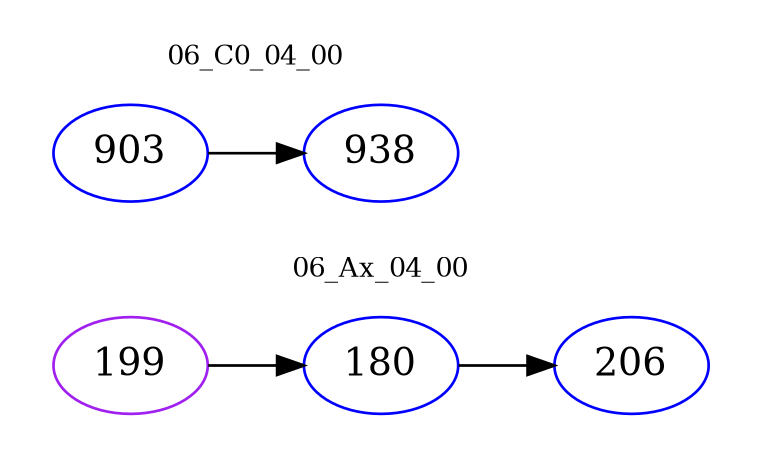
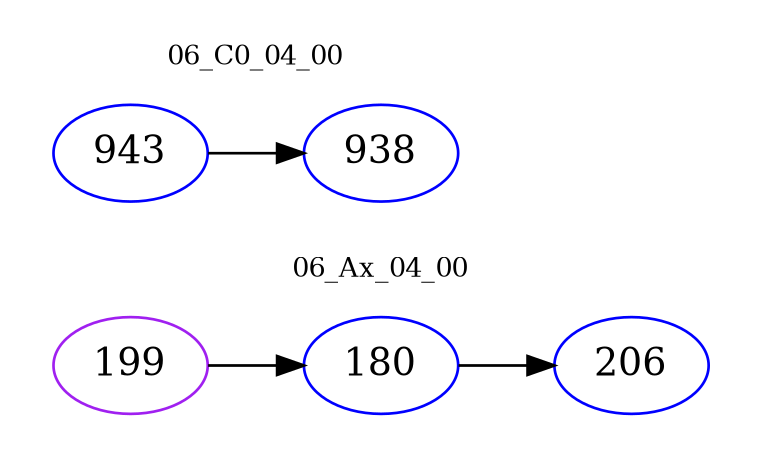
node "903": label "903" -> "943"
